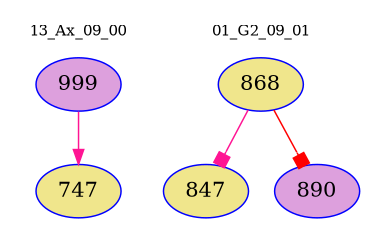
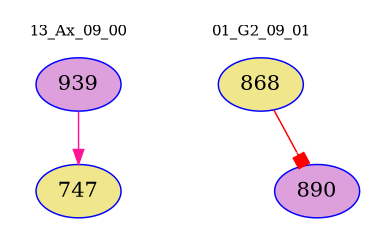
node "999": label "999" -> "939"
node "847": removed
